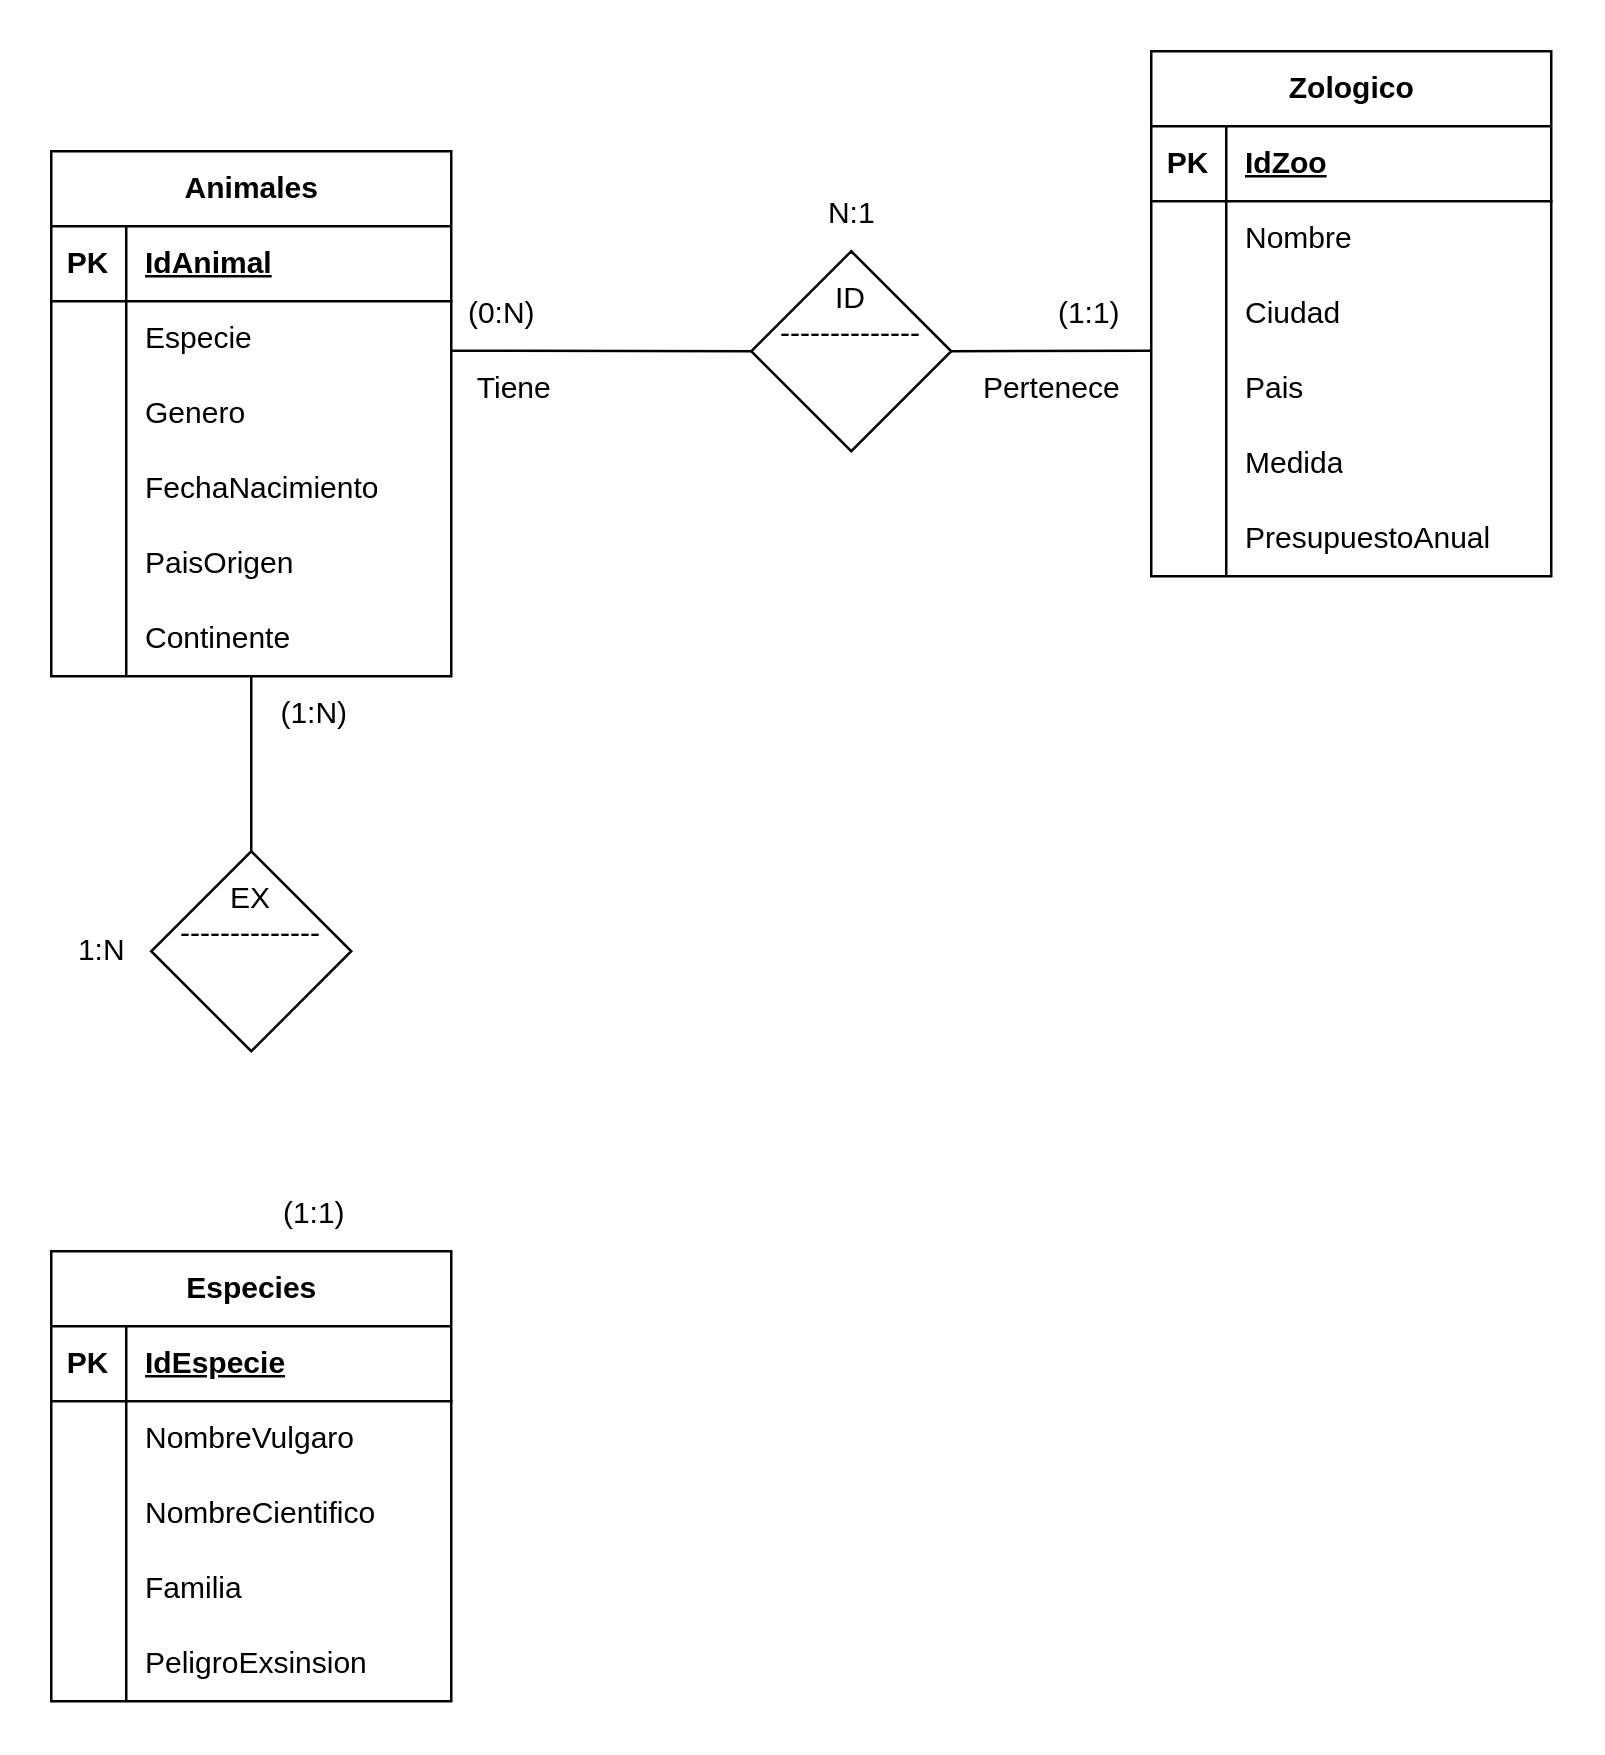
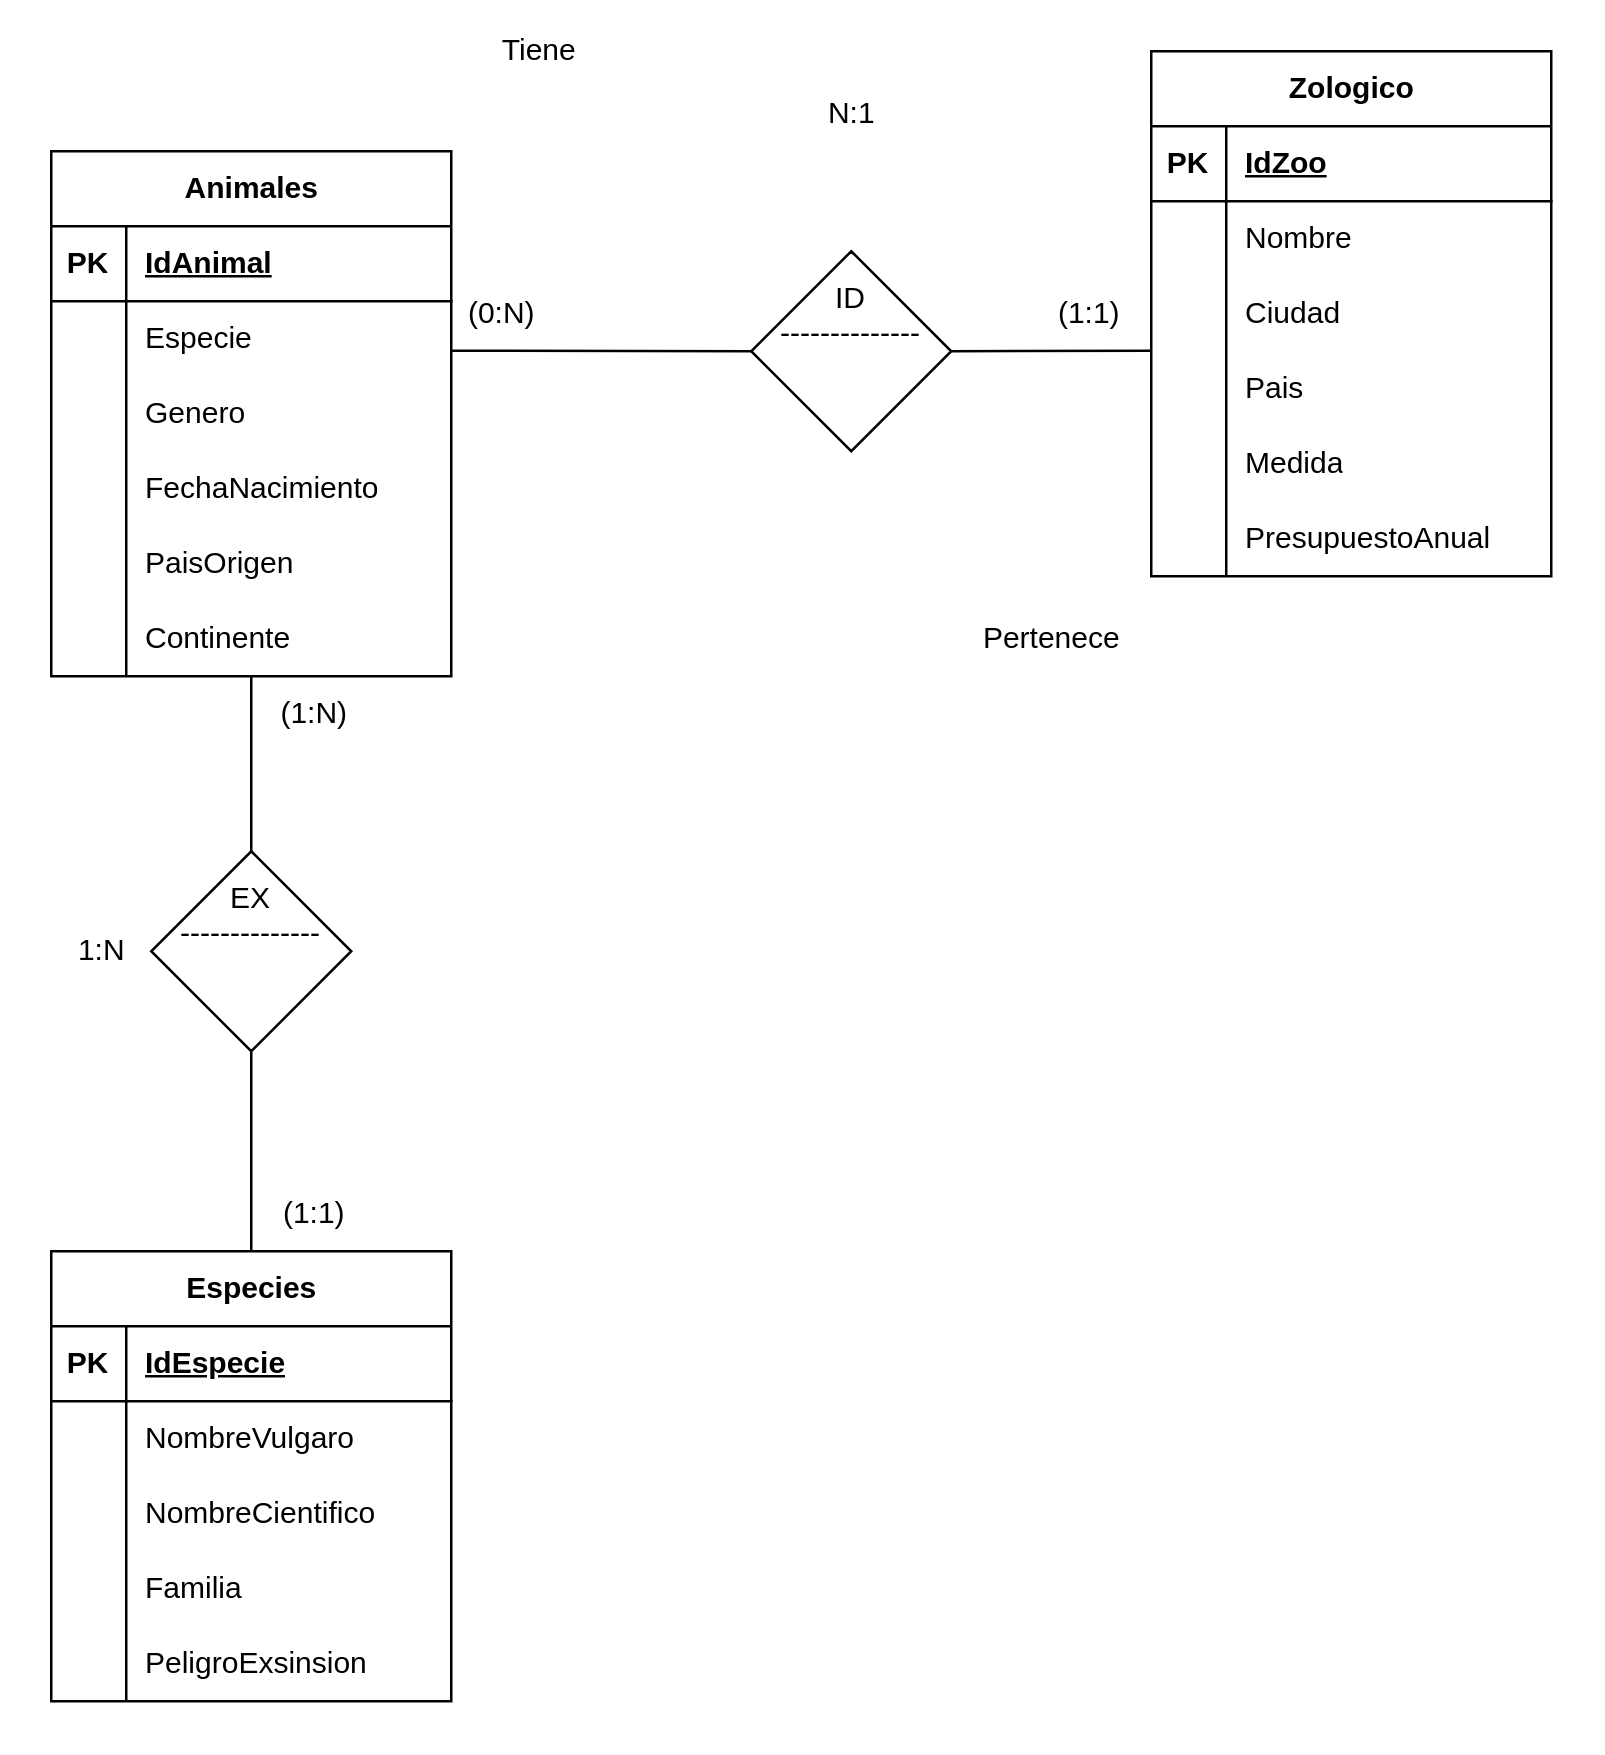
node "N:1": moved (851, 214) -> (851, 114)
node "Tiene": moved (514, 389) -> (539, 51)
node "Pertenece": moved (1051, 389) -> (1051, 639)
edge "EX --------------" -- "Especies": added
